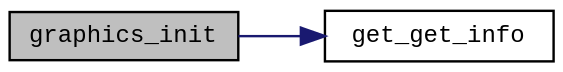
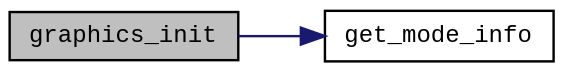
node "get_get_info": label "get_get_info" -> "get_mode_info"
